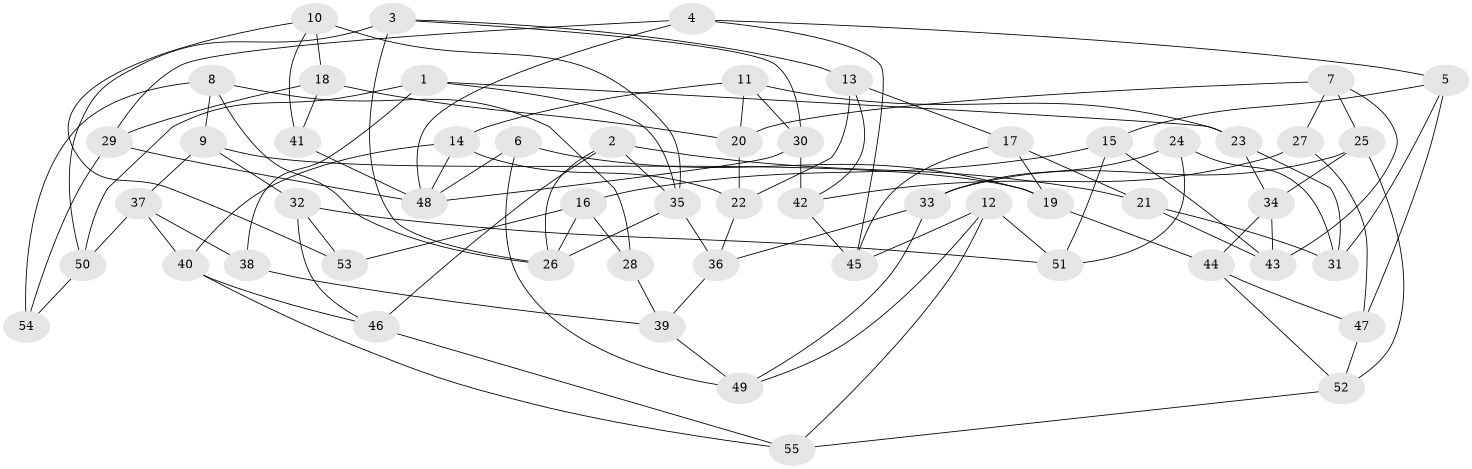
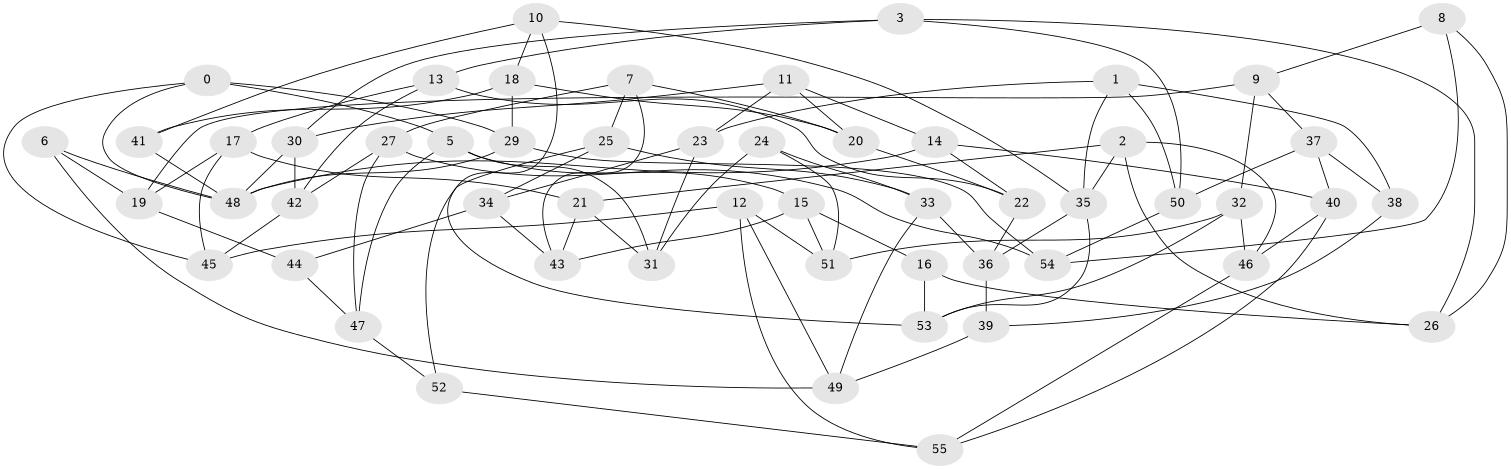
node "4": label "4" -> "0"
edge "27" -- "54": added
edge "35" -- "26": now "35" -- "53"
node "28": removed
edge "44" -- "52": removed
